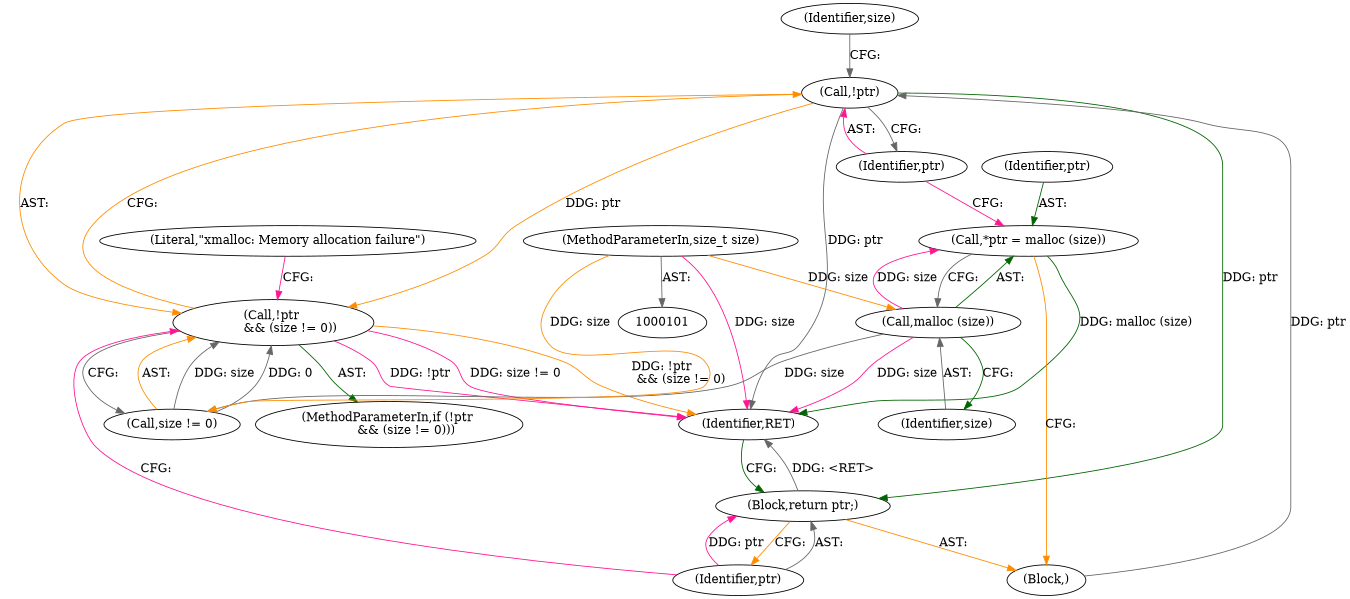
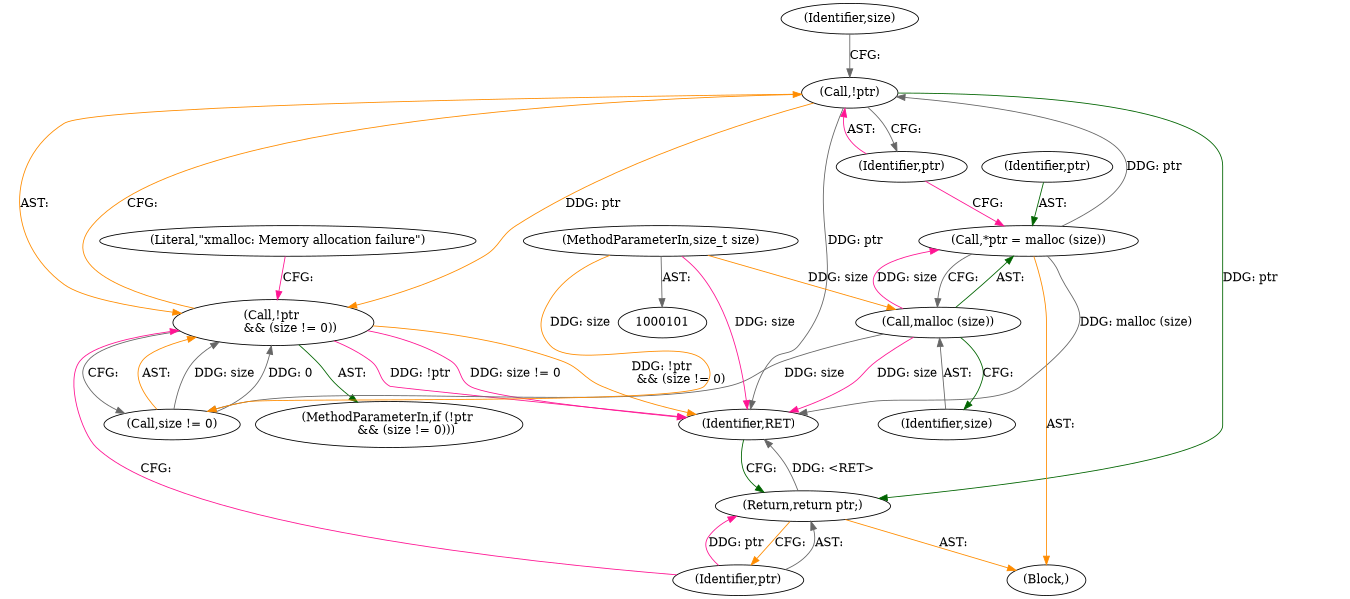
edge "(Block,)" -> "(Call,!ptr)": now "(Call,*ptr = malloc (size))" -> "(Call,!ptr)"
edge "(Call,*ptr = malloc (size))" -> "(Identifier,RET)": color darkgreen -> gray40
edge "(Call,*ptr = malloc (size))" -> "(Block,)": label "CFG: " -> "AST: "
node "(Block,return ptr;)": label "(Block,return ptr;)" -> "(Return,return ptr;)"
